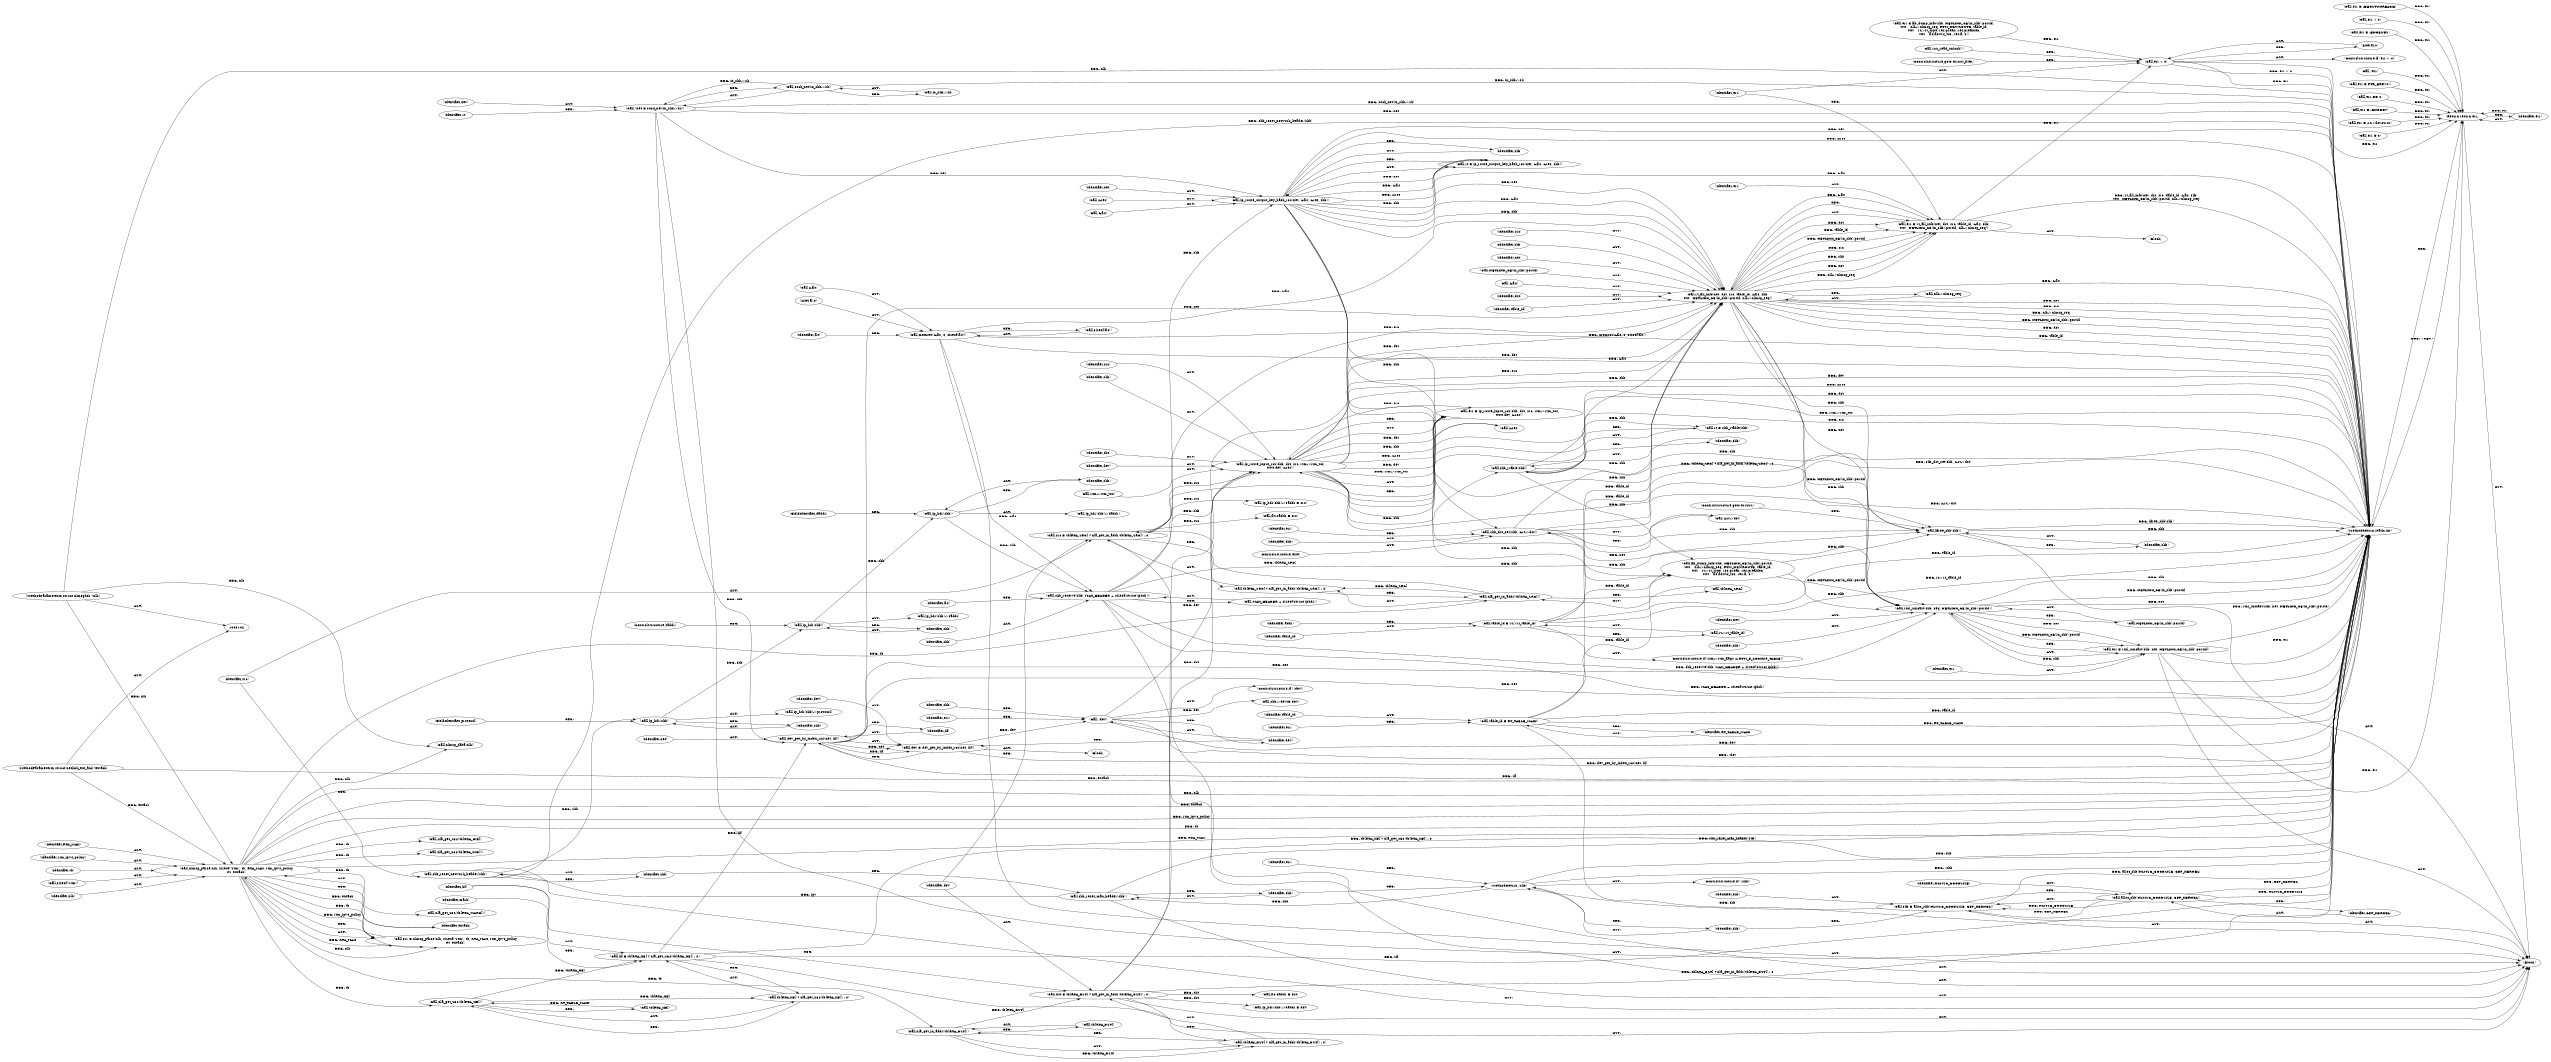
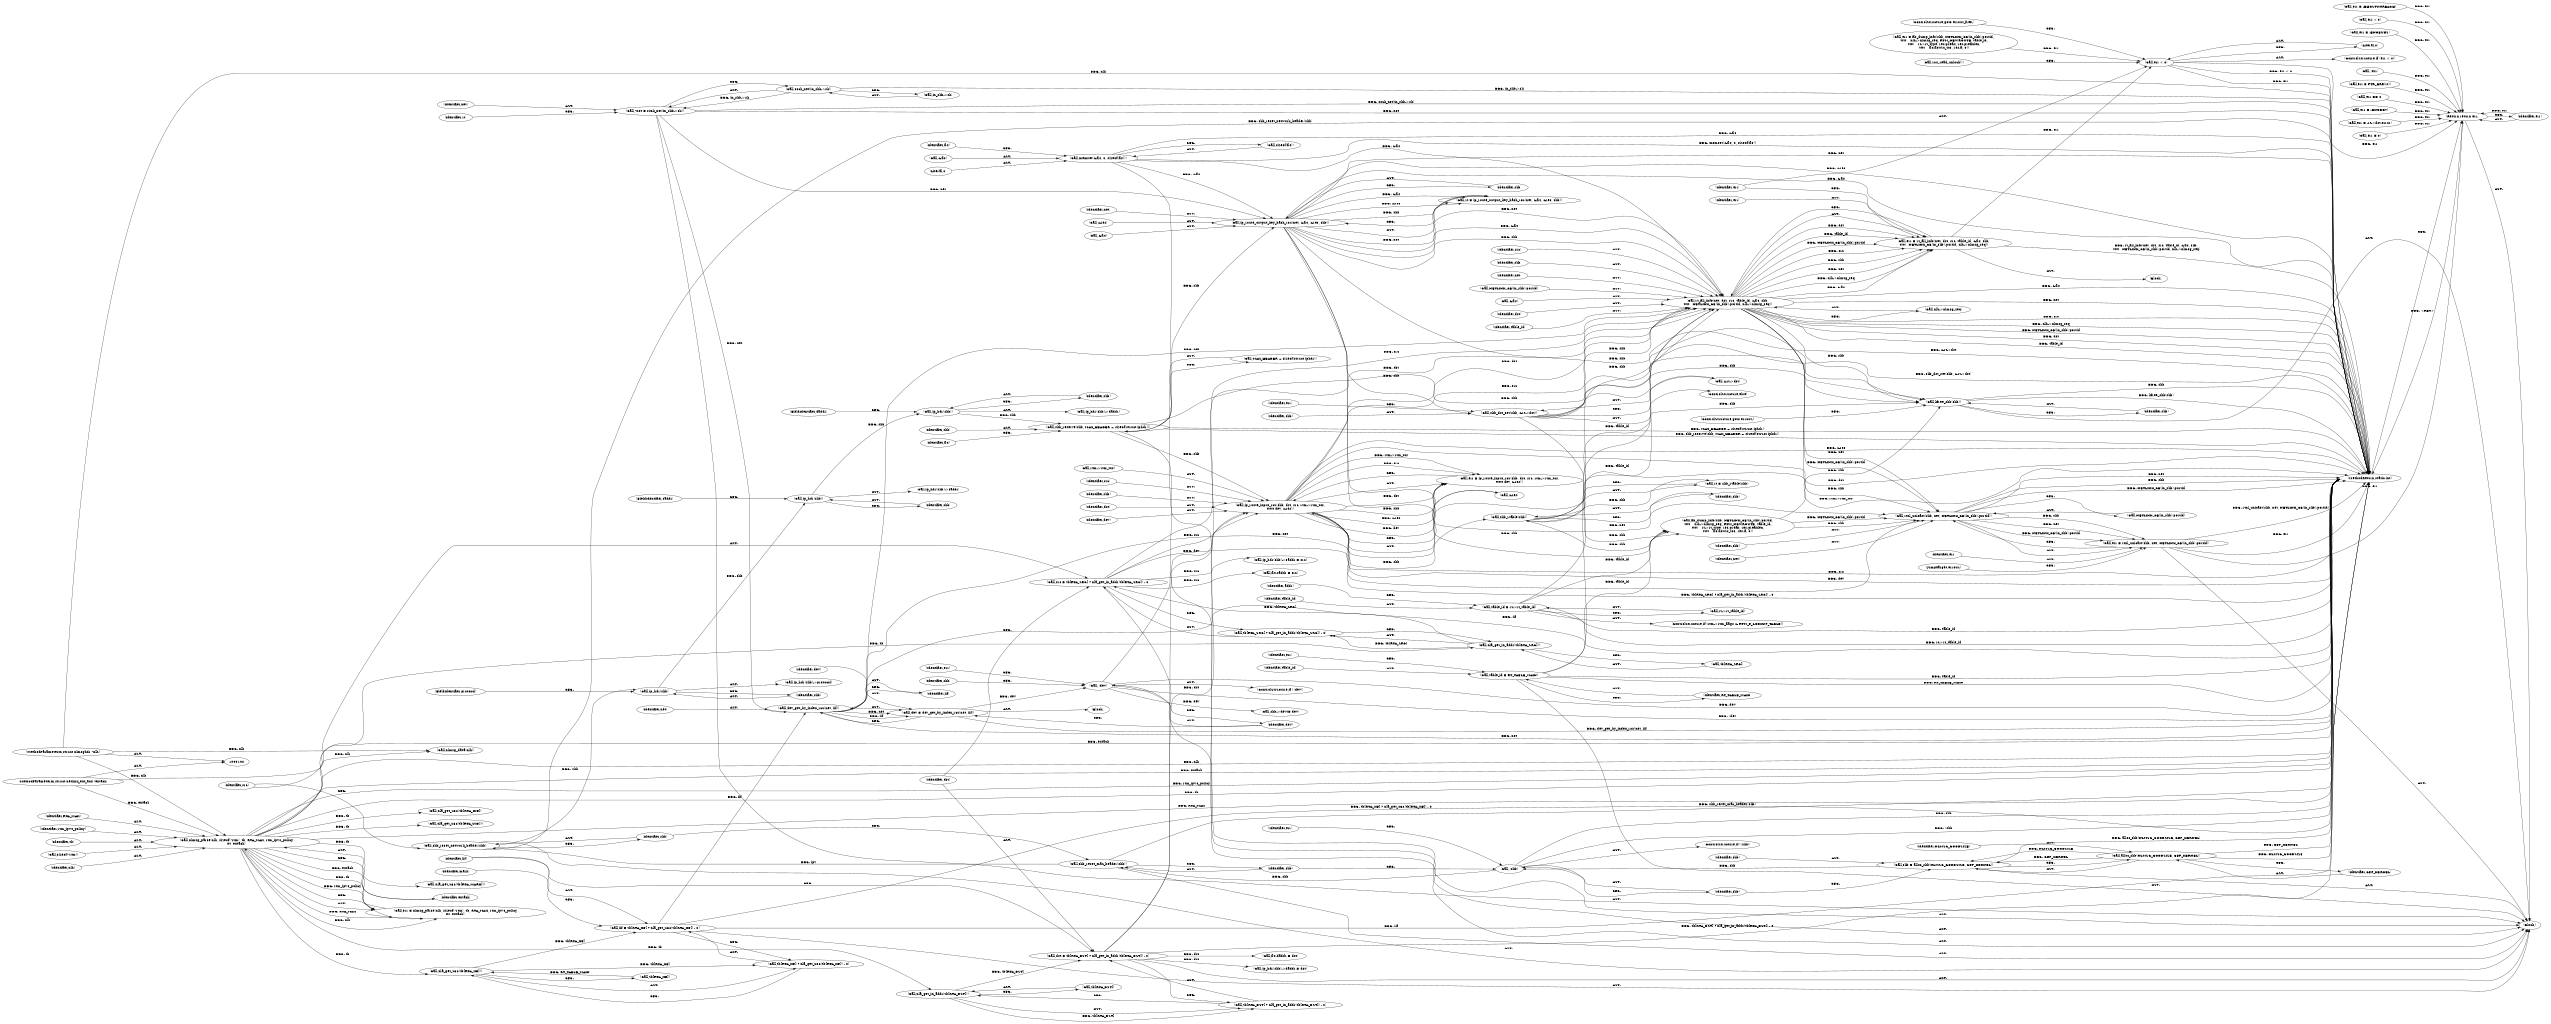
edge "(Call,memset(&fl4, 0, sizeof(fl4)))" -> "(Call,skb_reserve(skb, MAX_HEADER + sizeof(struct iphdr)))": now "(Call,memset(&fl4, 0, sizeof(fl4)))" -> "(Call,ip_route_output_key_hash_rcu(net, &fl4, &res, skb))"
edge "(ControlStructure,else)" -> "(Call,skb_dst_set(skb, &rt->dst))": reversed
node "(JumpTarget,errout:)": added
node "(Call,rtnl_unicast(skb, seq, NETLINK_CB(in_skb).portid))": label "(Call,rtnl_unicast(skb, seq, NETLINK_CB(in_skb).portid))" -> "(Call,rtnl_unicast(skb, net, NETLINK_CB(in_skb).portid))"
node "(ControlStructure,saddr)": label "(ControlStructure,saddr)" -> "(FieldIdentifier,saddr)"
node "(MethodReturn,!skb)": label "(MethodReturn,!skb)" -> "(Call,!skb)"
